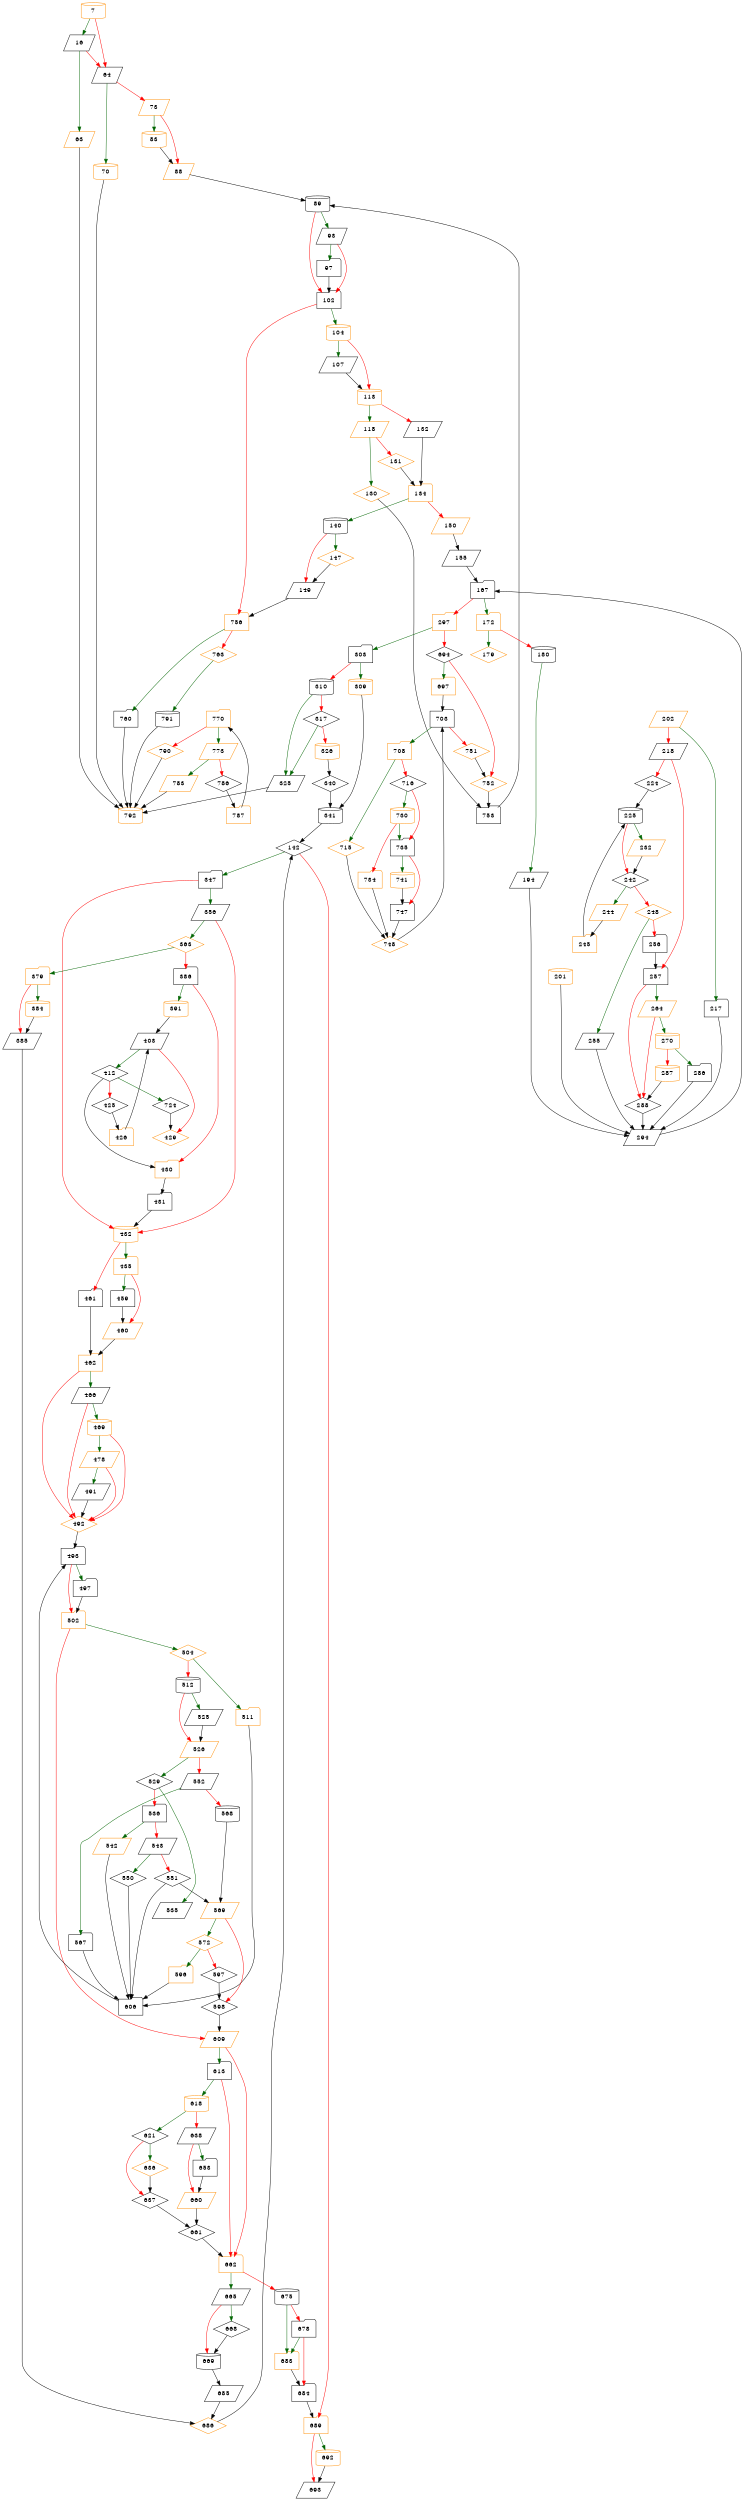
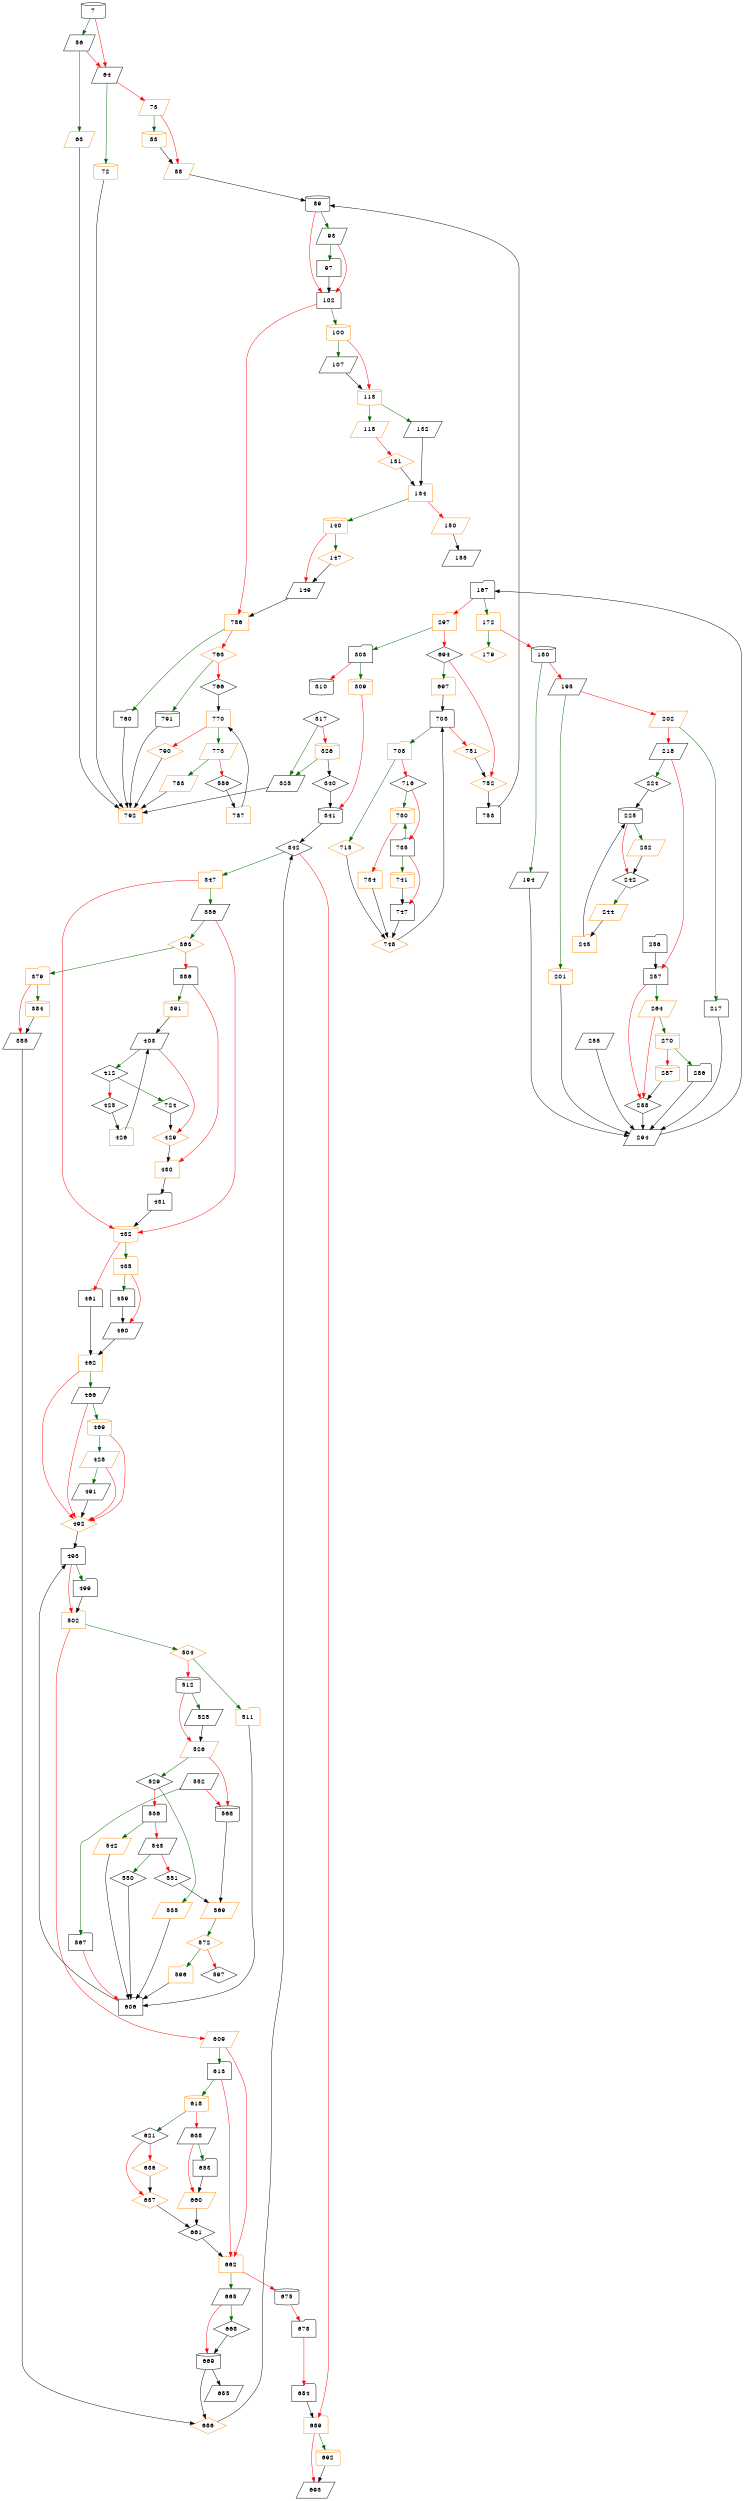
node "7": color darkorange -> black
node "16": label "16" -> "56"
node "70": label "70" -> "72"
node "104": label "104" -> "100"
edge "113" -> "132": color red -> darkgreen
node "130": removed
node "140": color black -> darkorange
edge "155" -> "167": removed
node "766": added
node "195": added
edge "310" -> "317": removed
edge "310" -> "325": now "326" -> "325"
edge "309" -> "341": color black -> red
edge "218" -> "224": color red -> darkgreen
node "786": label "786" -> "586"
edge "730" -> "735": reversed
node "142": label "142" -> "342"
node "347": color black -> darkorange
node "248": removed
edge "412" -> "430": now "429" -> "430"
node "460": color darkorange -> black
node "478": label "478" -> "428"
node "497": label "497" -> "499"
edge "526" -> "552": now "526" -> "568"
node "535": color black -> darkorange
edge "551" -> "606": now "535" -> "606"
edge "567" -> "606": color black -> red
node "598": removed
edge "621" -> "636": color darkgreen -> red
node "637": color black -> darkorange
node "683": removed
edge "685" -> "686": now "669" -> "686"
